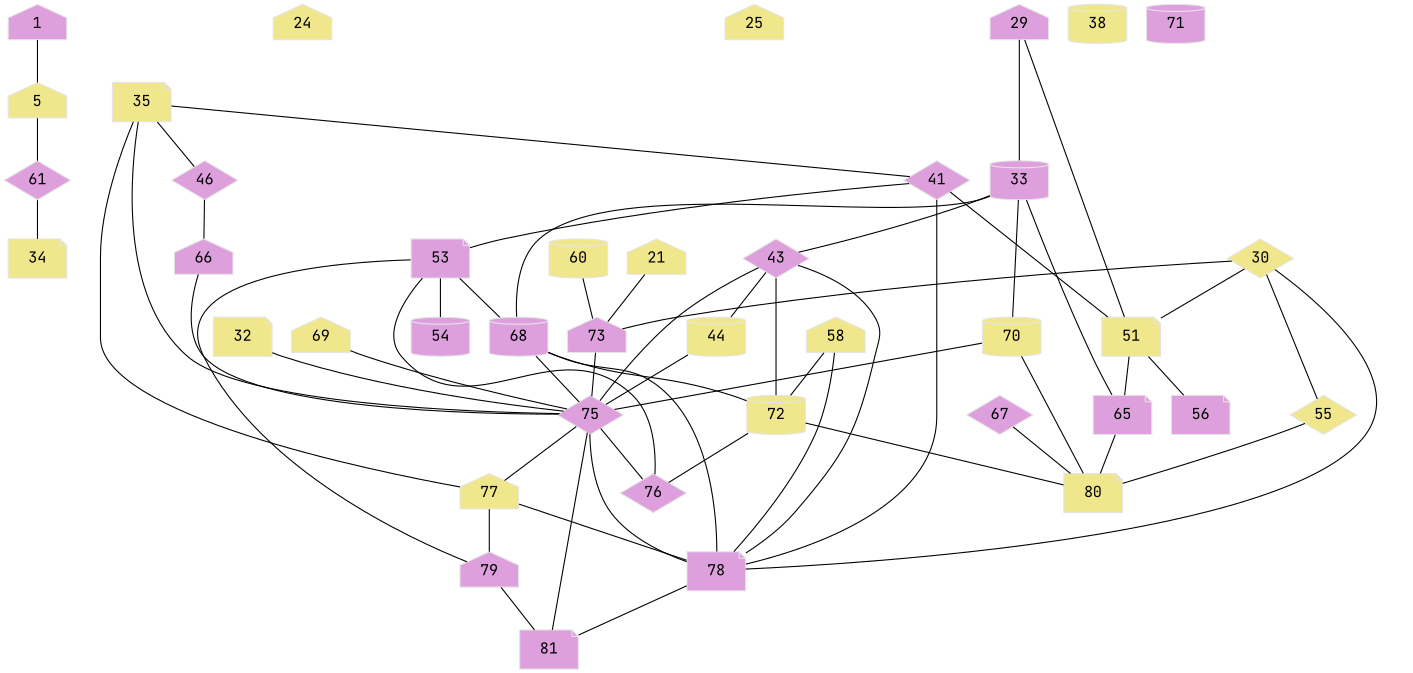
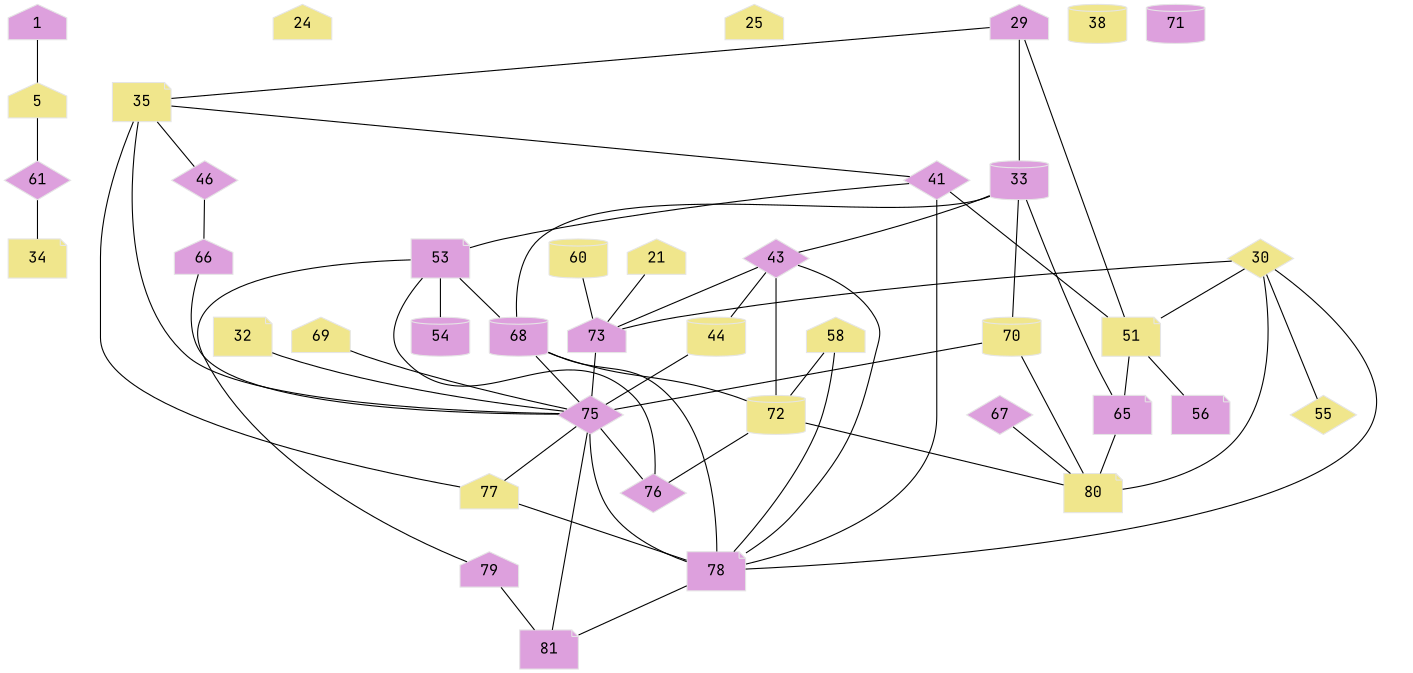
edge "29" -- "35": added
edge "43" -- "75": now "43" -- "73"
edge "55" -- "80": now "30" -- "80"
edge "77" -- "79": removed
